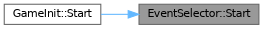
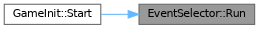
node "EventSelector::Start": label "EventSelector::Start" -> "EventSelector::Run"
